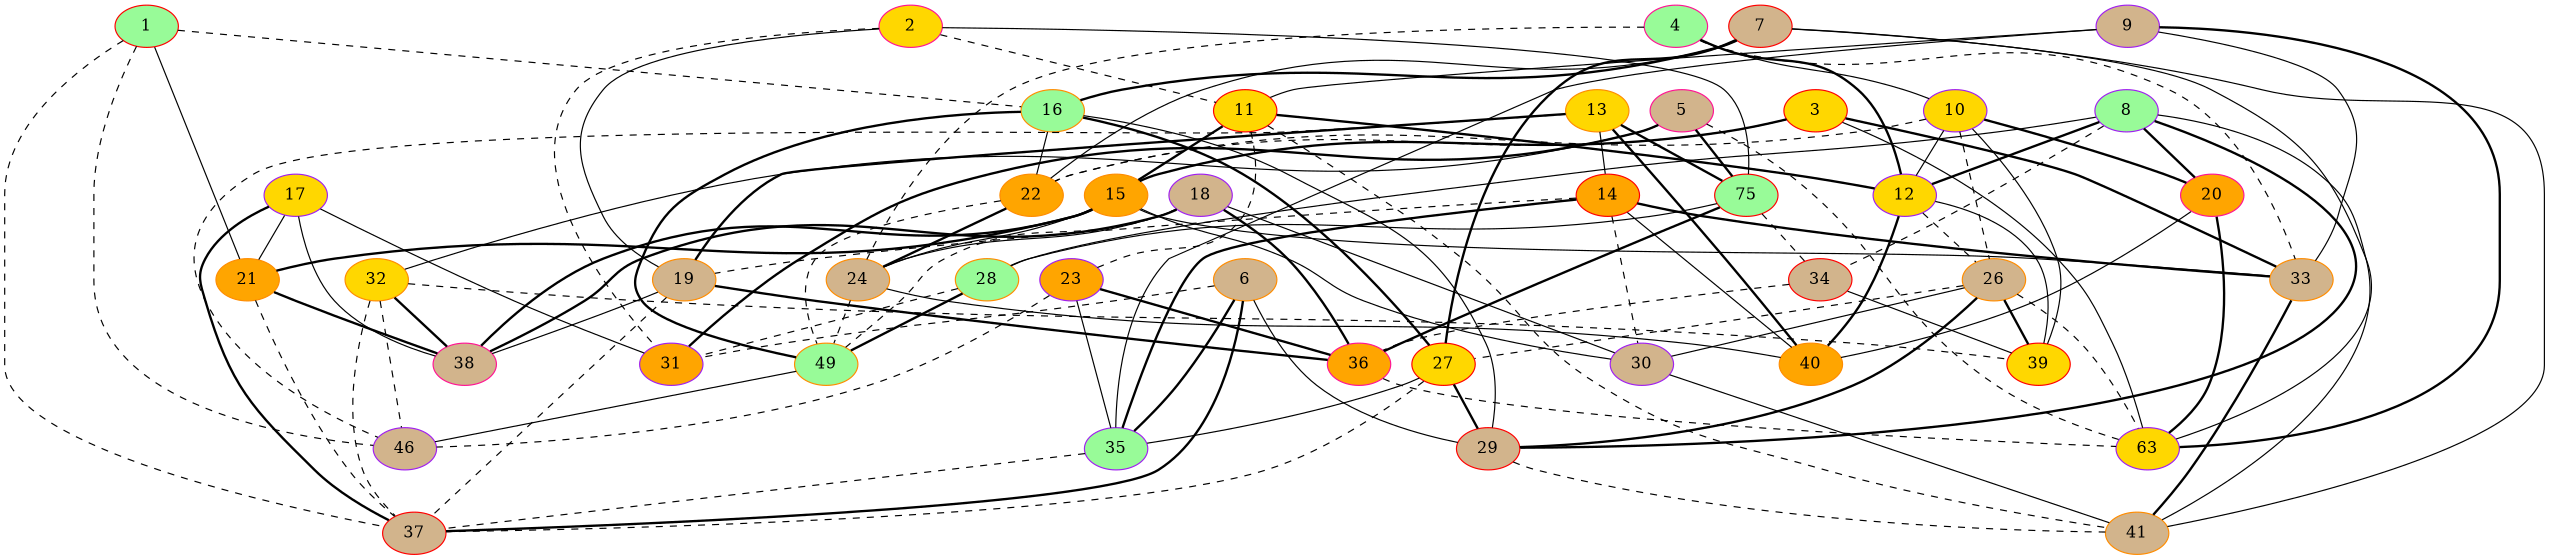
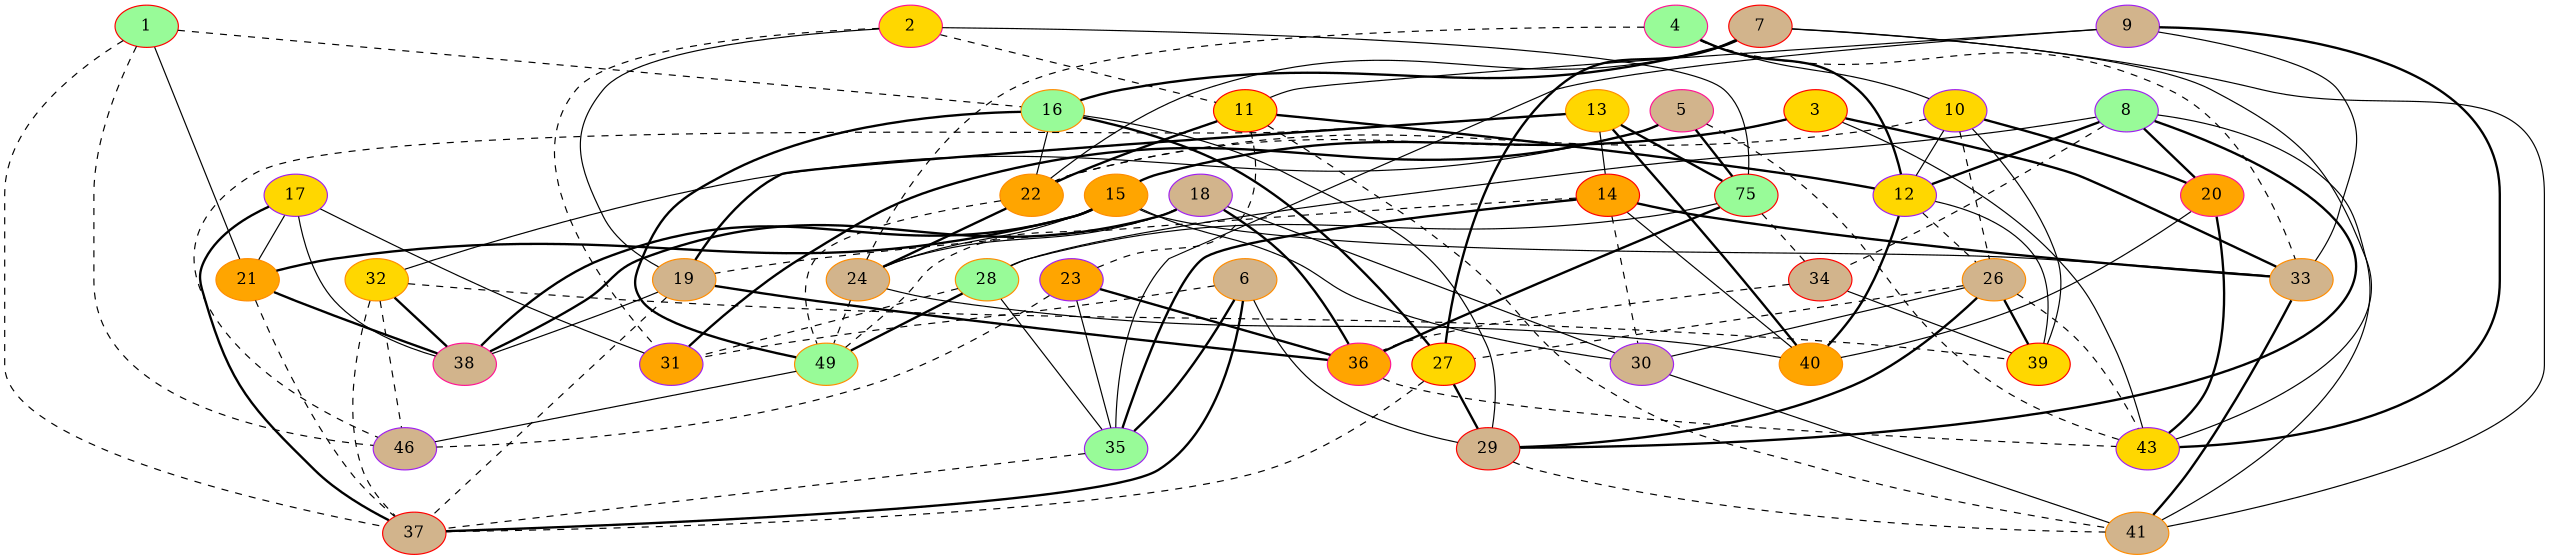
edge "11" -- "15": now "11" -- "22"
edge "27" -- "35": now "28" -- "35"
node "63": label "63" -> "43"
